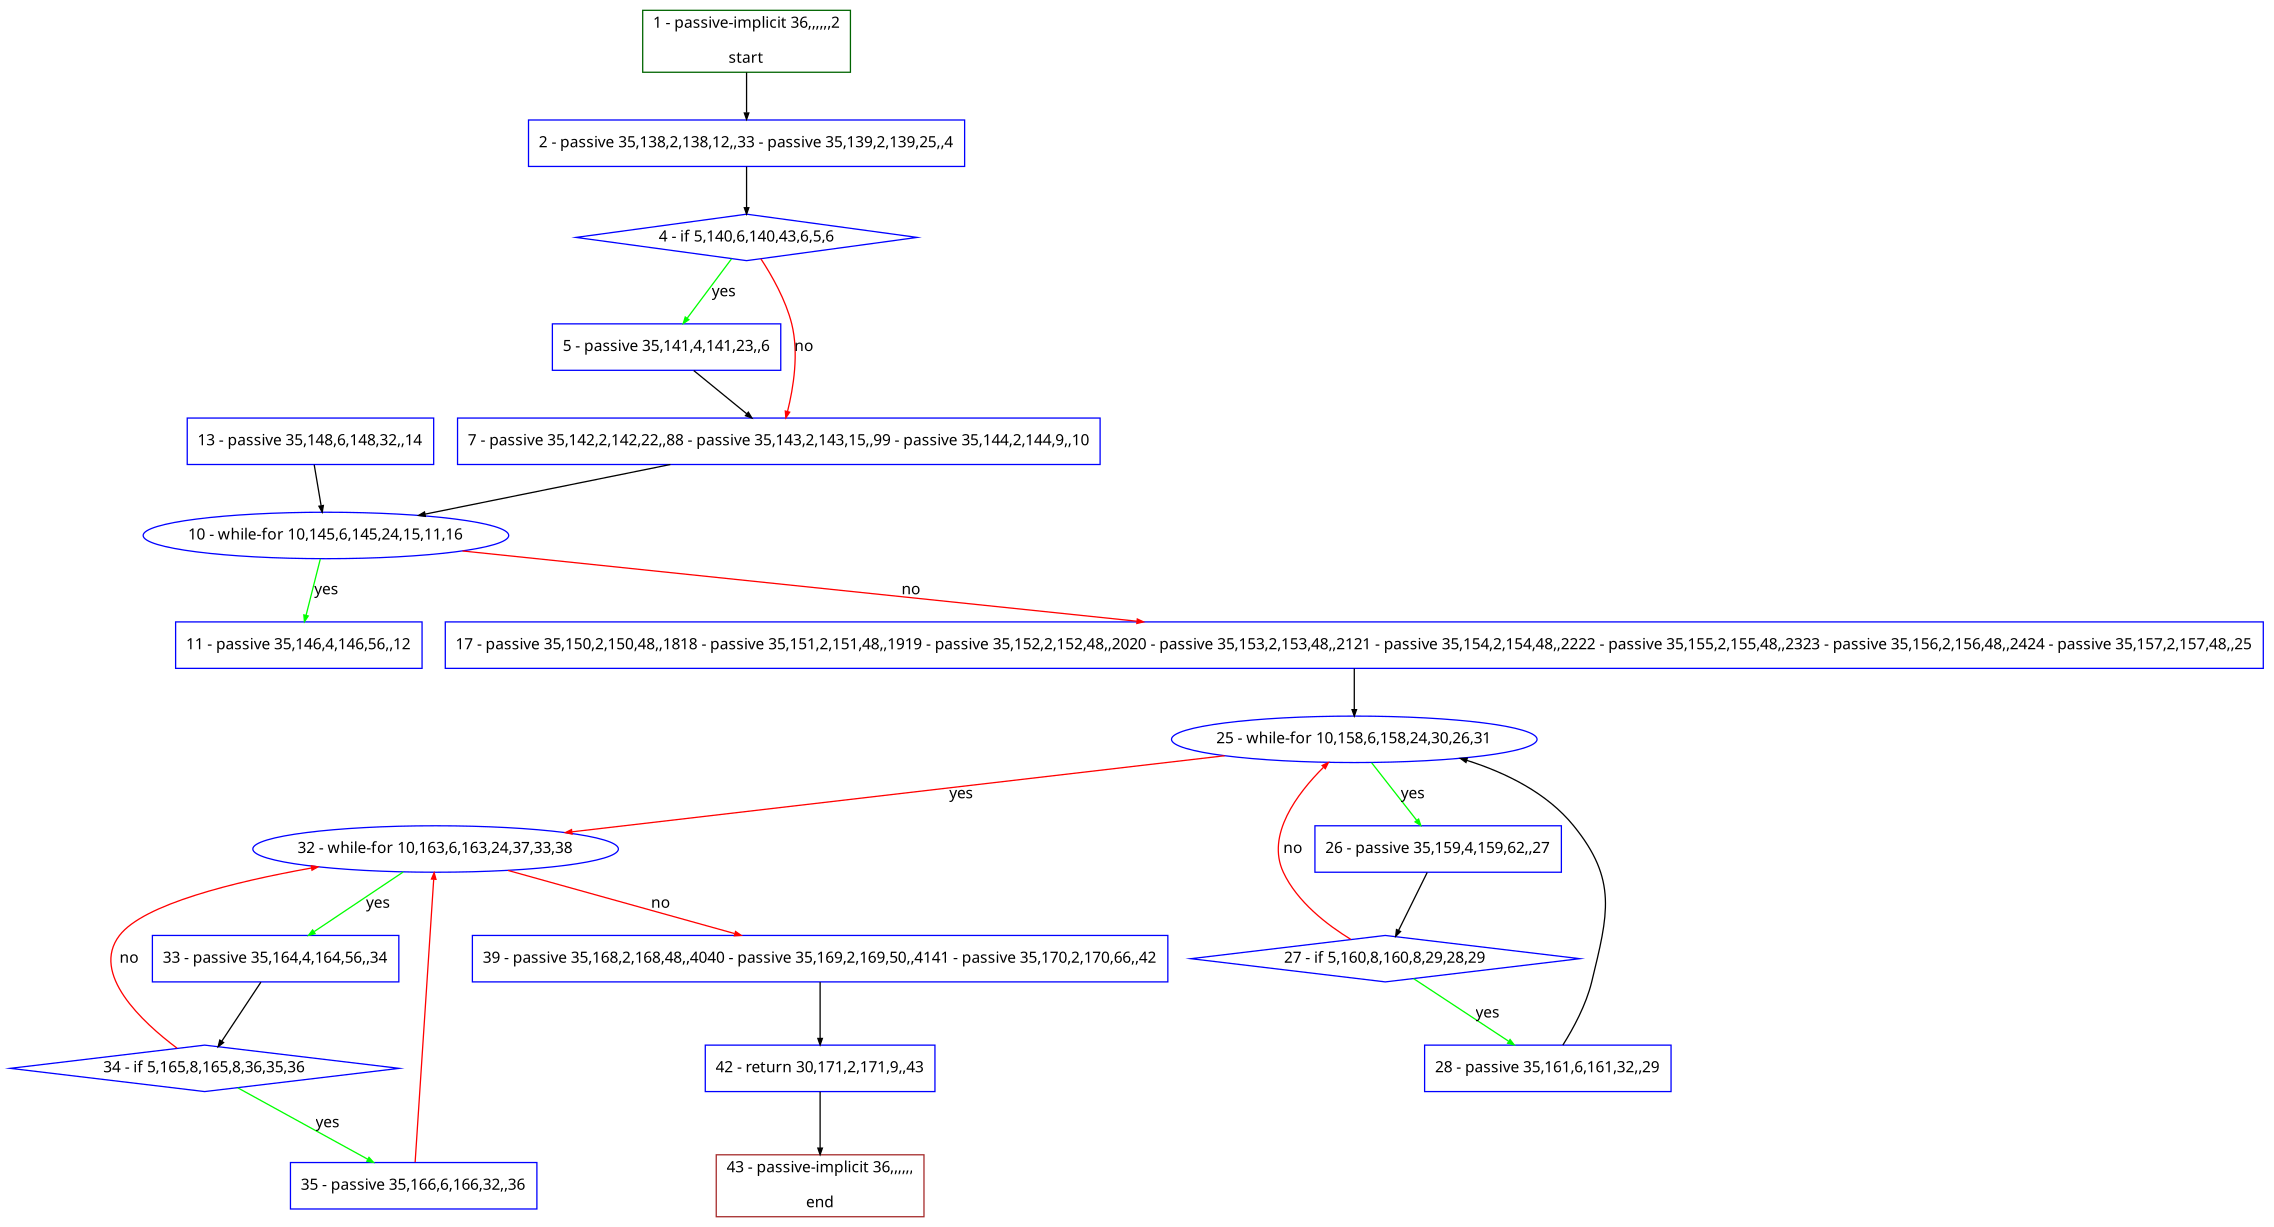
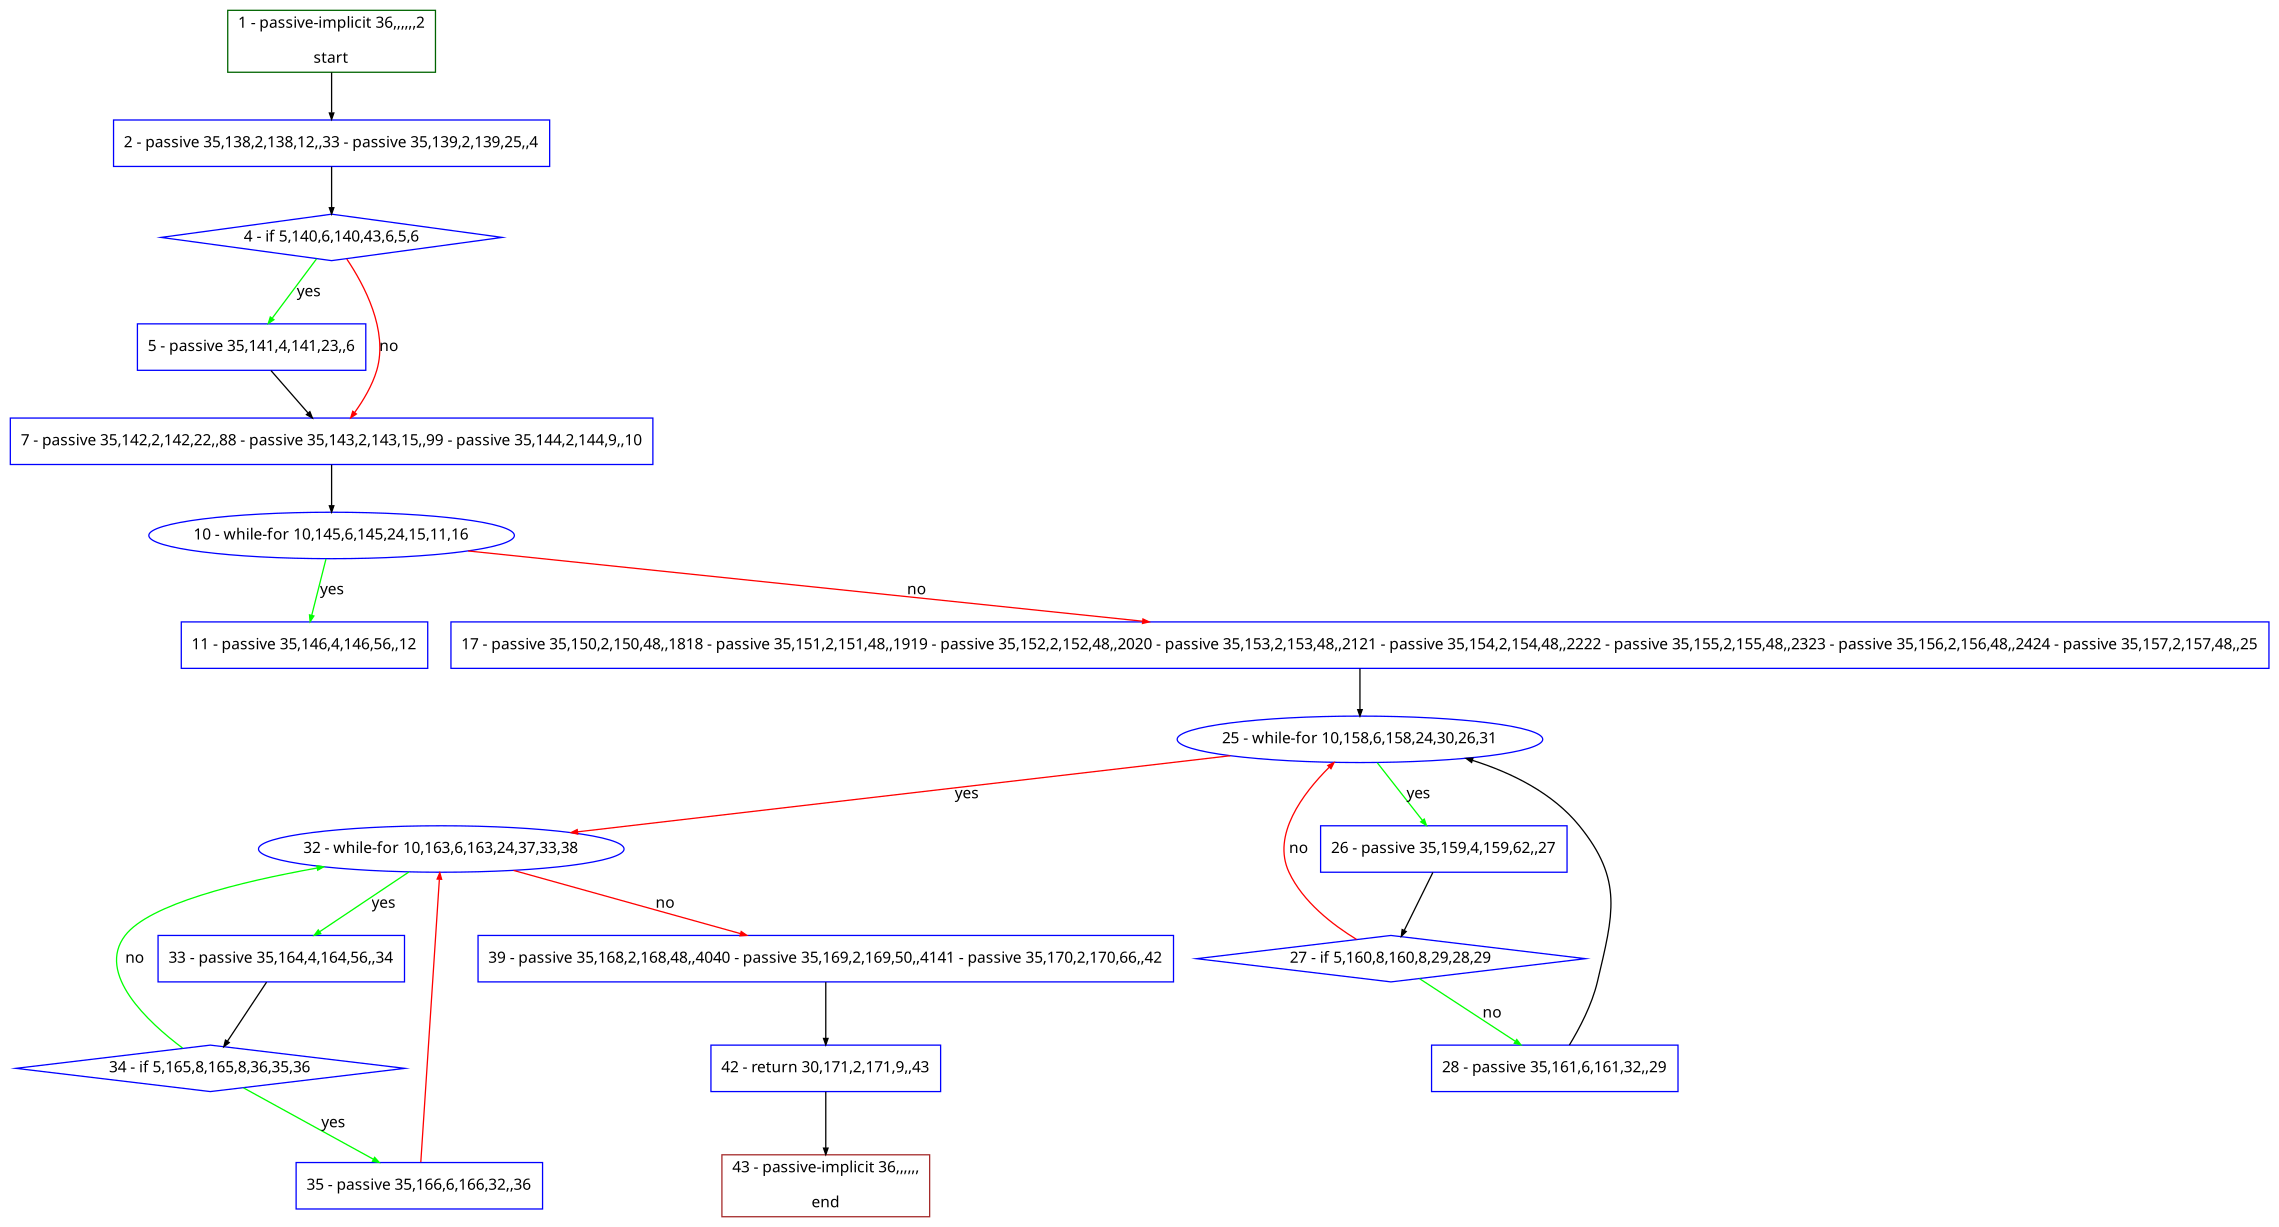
node "13 - passive 35,148,6,148,32,,14": removed
edge "34 - if 5,165,8,165,8,36,35,36" -> "32 - while-for 10,163,6,163,24,37,33,38": color #ff0000 -> #00ff00
edge "27 - if 5,160,8,160,8,29,28,29" -> "28 - passive 35,161,6,161,32,,29": label "yes" -> "no"
